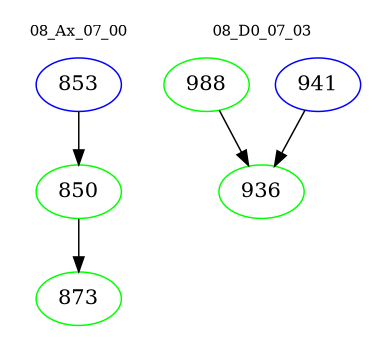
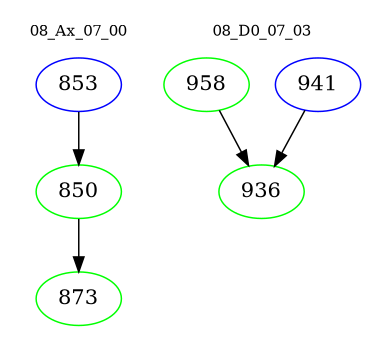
node "988": label "988" -> "958"
